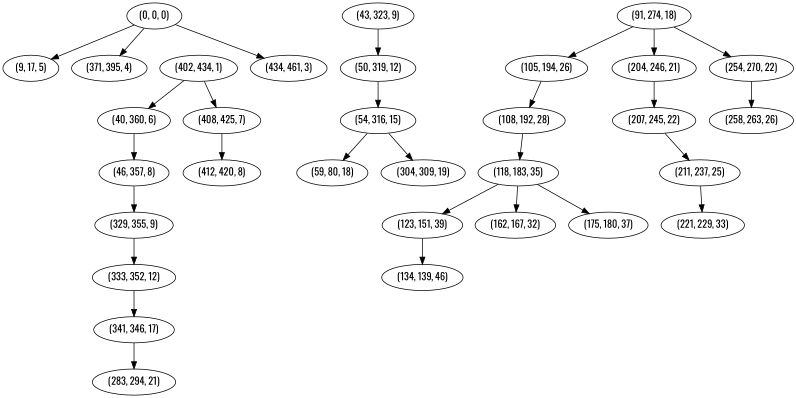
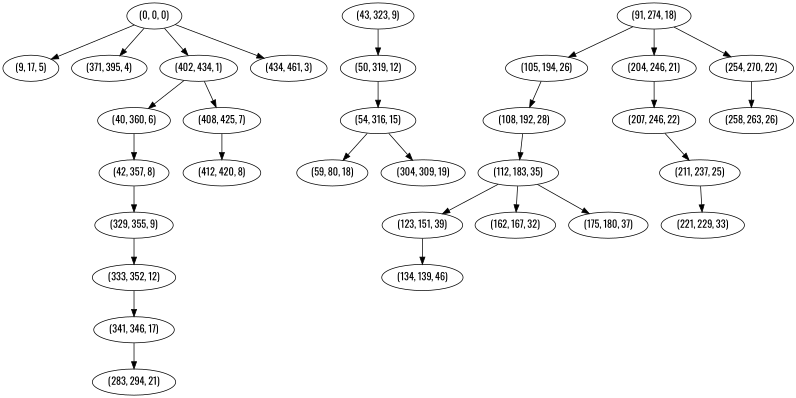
edge "(0, 0, 0)" -> "(402, 434, 1)": added
node "(207, 245, 22)": label "(207, 245, 22)" -> "(207, 246, 22)"
node "(46, 357, 8)": label "(46, 357, 8)" -> "(42, 357, 8)"
node "(118, 183, 35)": label "(118, 183, 35)" -> "(112, 183, 35)"
